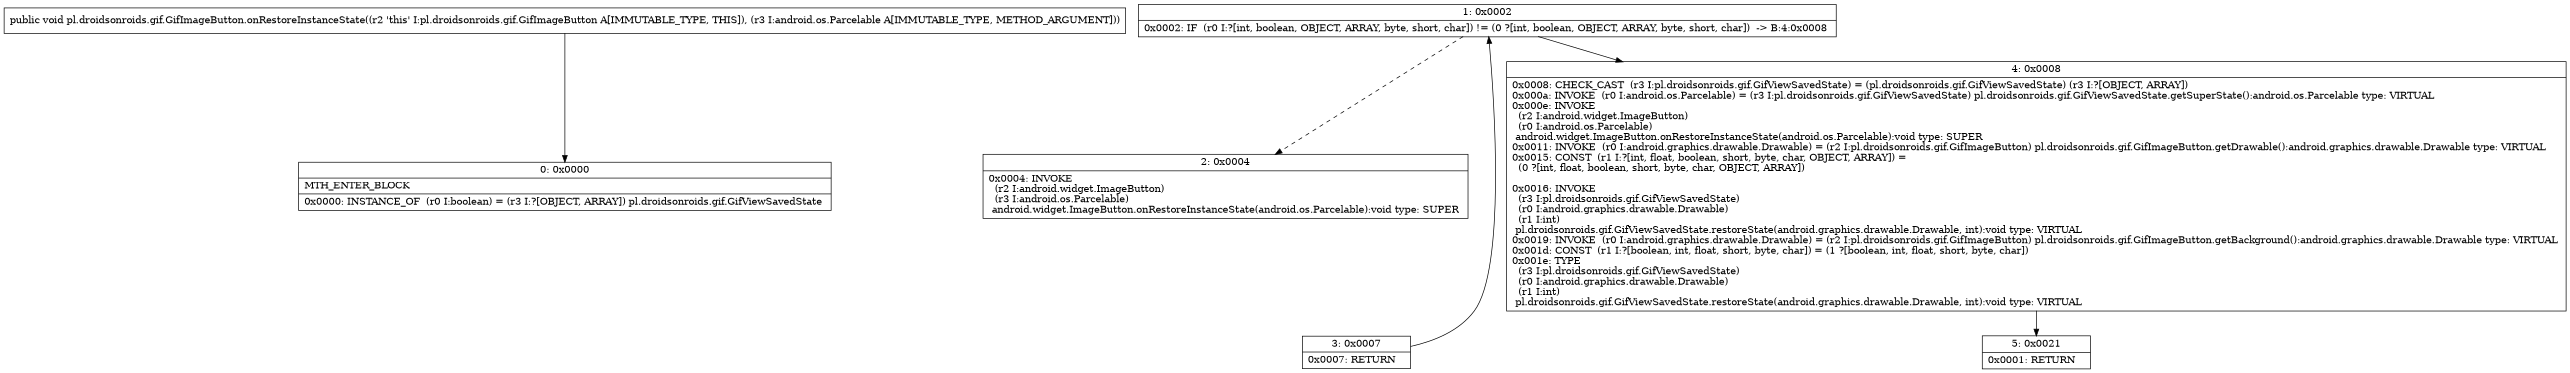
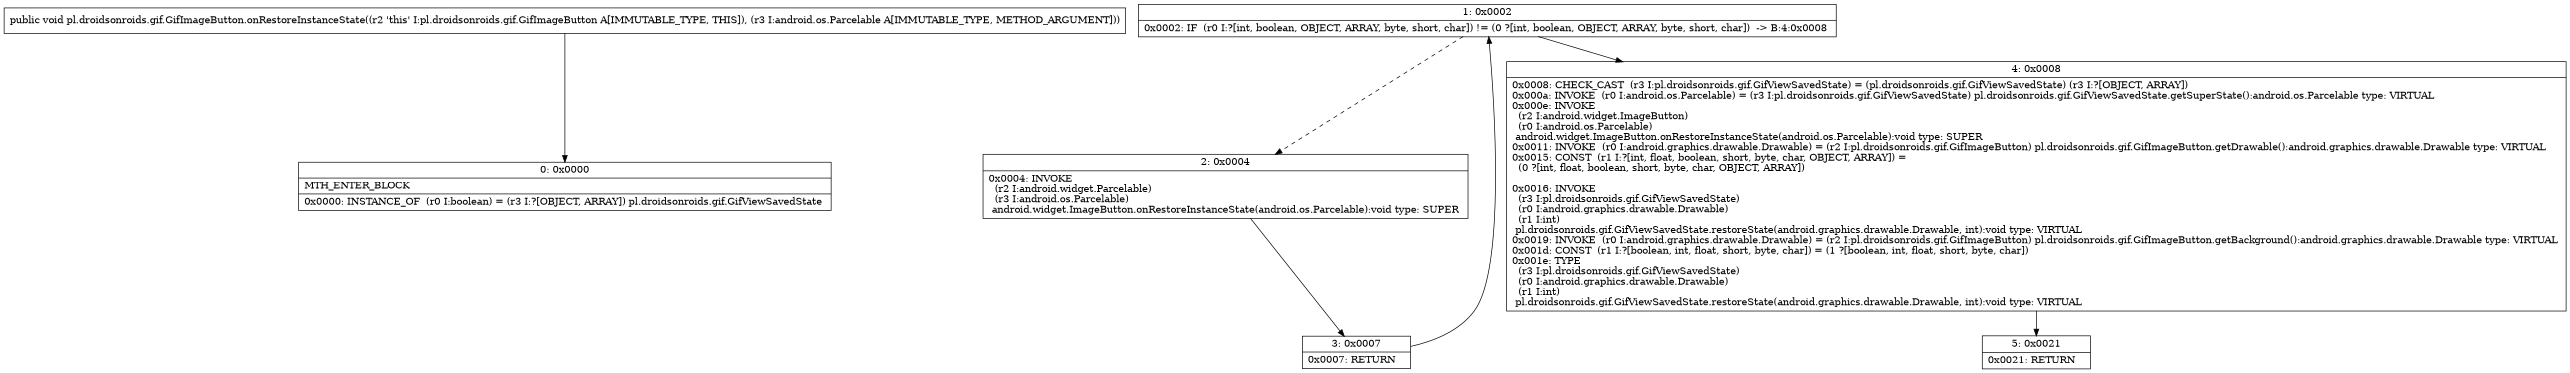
node "2: 0x0004": text "(r2 I:android.widget.ImageButton)" -> "(r2 I:android.widget.Parcelable)"
edge "2: 0x0004" -> "3: 0x0007": added
node "5: 0x0021": text "0x0001: RETURN" -> "0x0021: RETURN"
